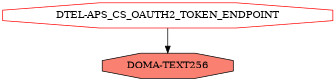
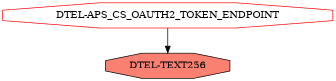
node "DOMA-TEXT256": label "DOMA-TEXT256" -> "DTEL-TEXT256"
